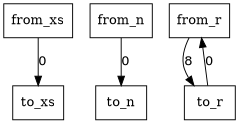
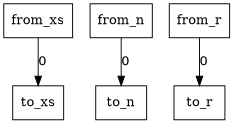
edge "from_r" -> "to_r": label "8" -> "0"
edge "to_r" -> "from_r": removed, label "0"
